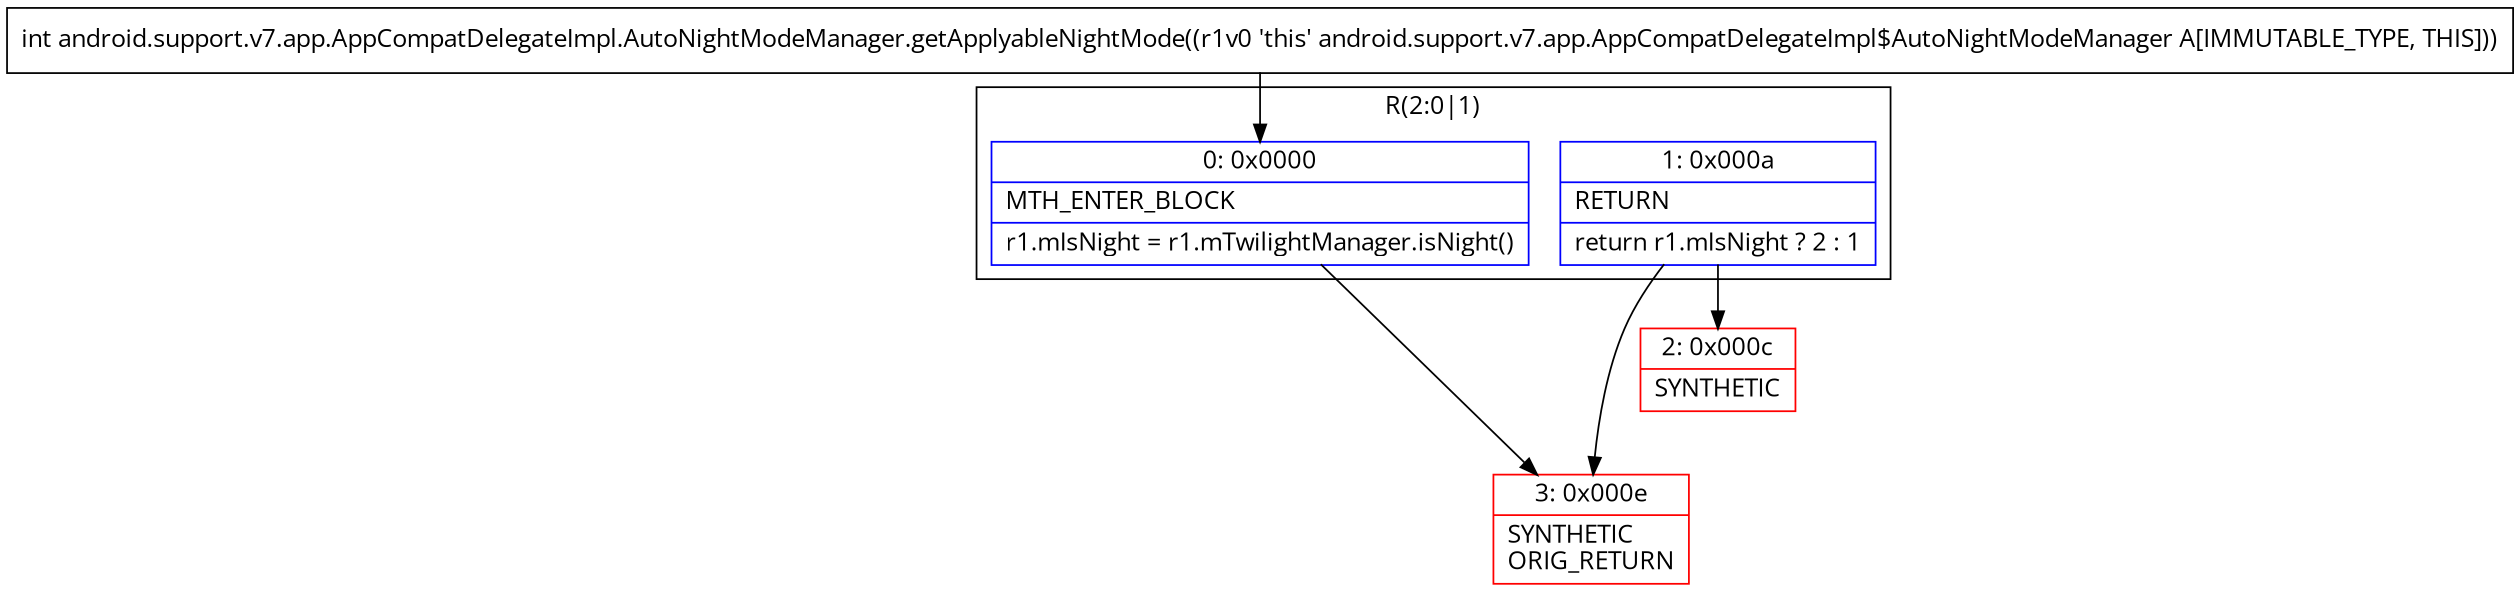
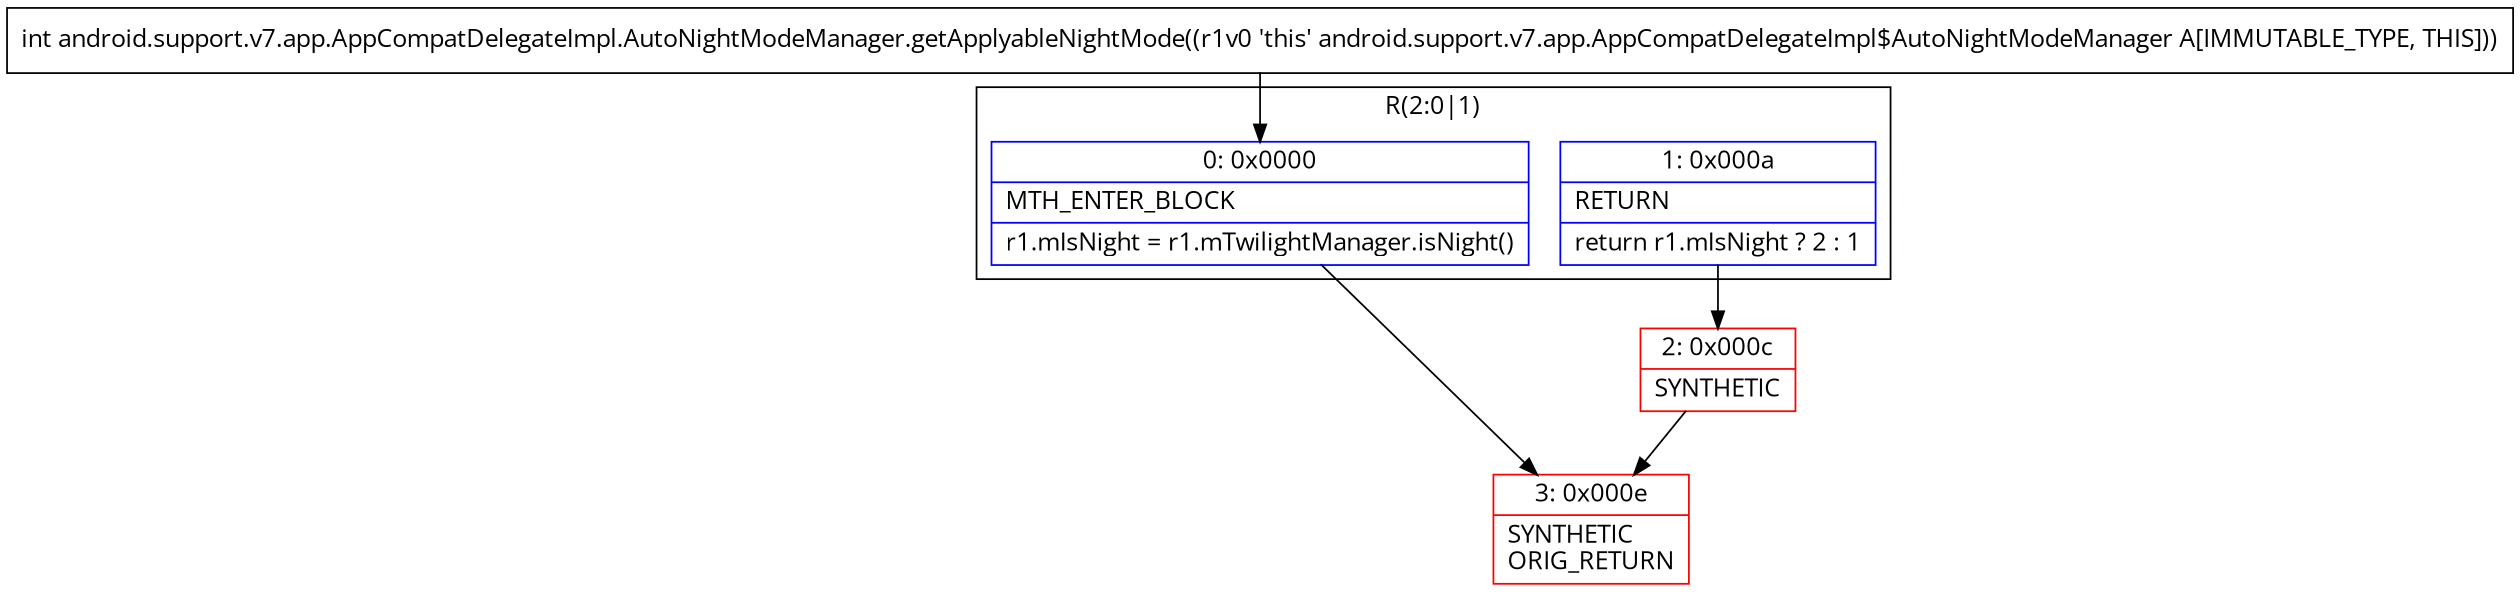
edge "1: 0x000a" -> "3: 0x000e": now "2: 0x000c" -> "3: 0x000e"
